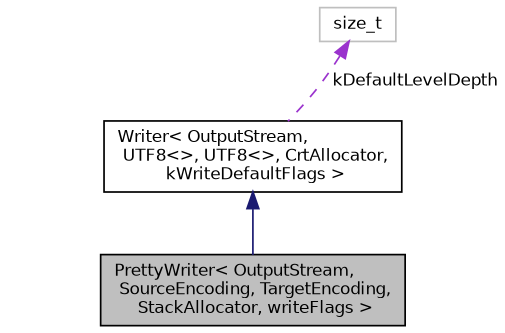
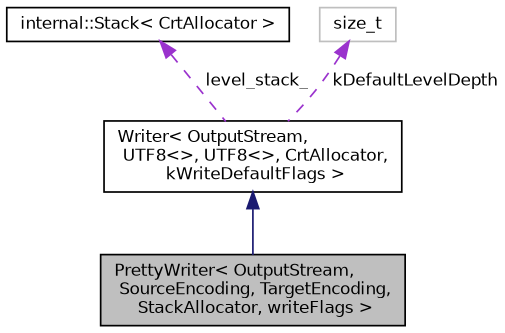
node "internal::Stack< CrtAllocator >": added
